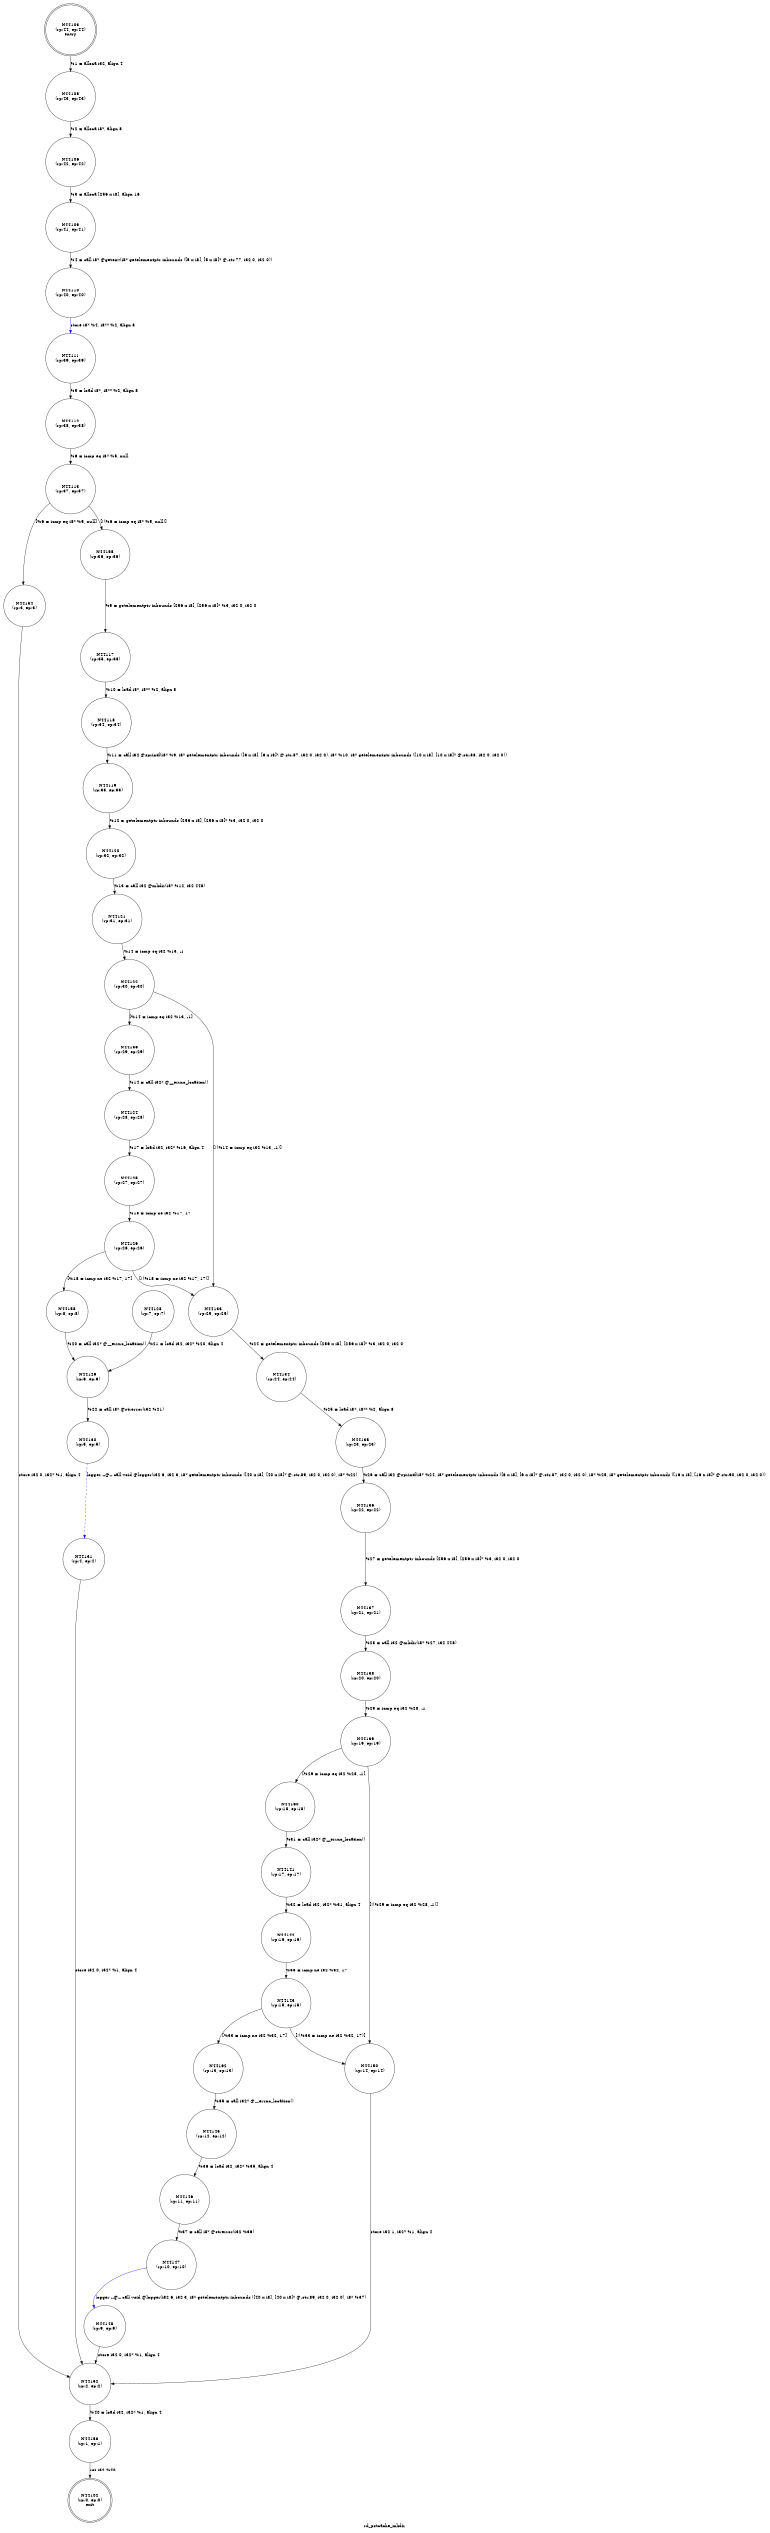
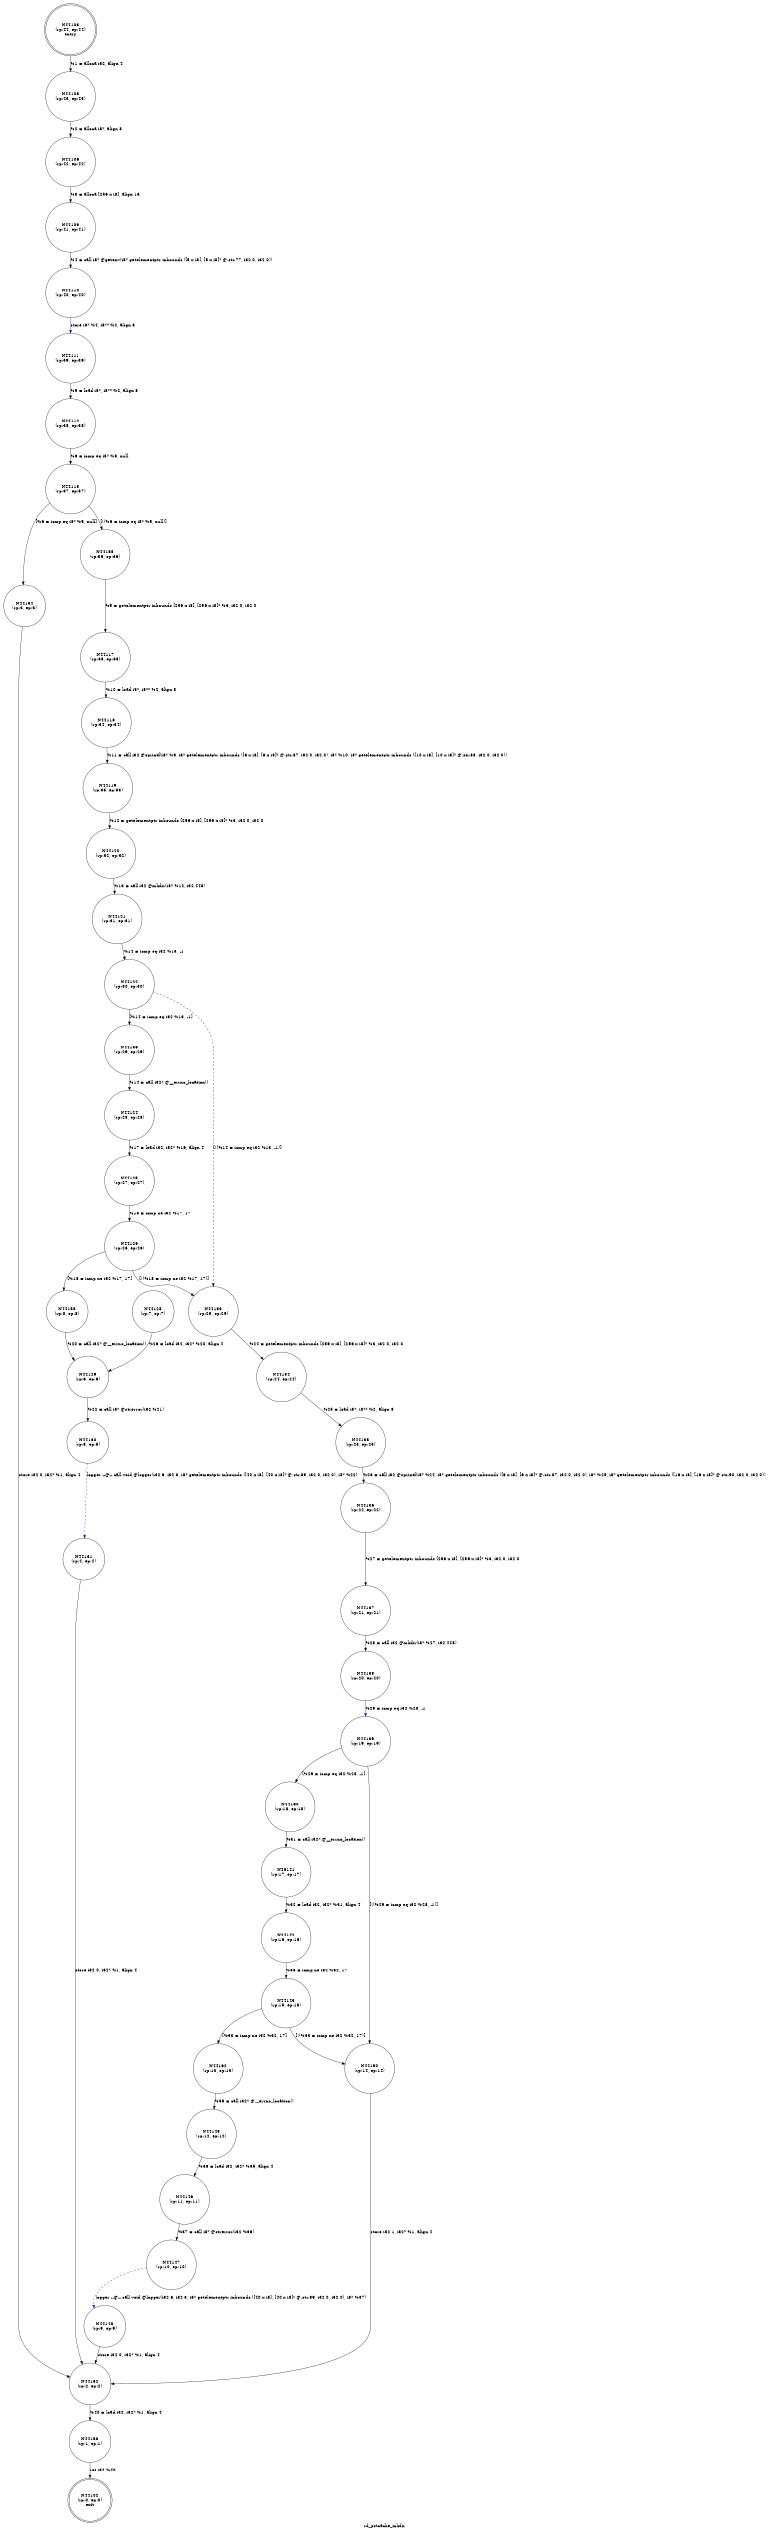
edge "N44122 (rp:30, ep:30)" -> "N44133 (rp:25, ep:25)": style solid -> dashed
edge "N44128 (rp:7, ep:7)" -> "N44129 (rp:6, ep:6)": label "%21 = load i32, i32* %20, align 4" -> "%26 = load i32, i32* %20, align 4"
edge "N44138 (rp:20, ep:20)" -> "N44139 (rp:19, ep:19)": color black -> blue
node "N44141 (rp:17, ep:17)": label "N44141 (rp:17, ep:17)" -> "N46141 (rp:17, ep:17)"
edge "N44147 (rp:10, ep:10)" -> "N44148 (rp:9, ep:9)": style solid -> dashed
